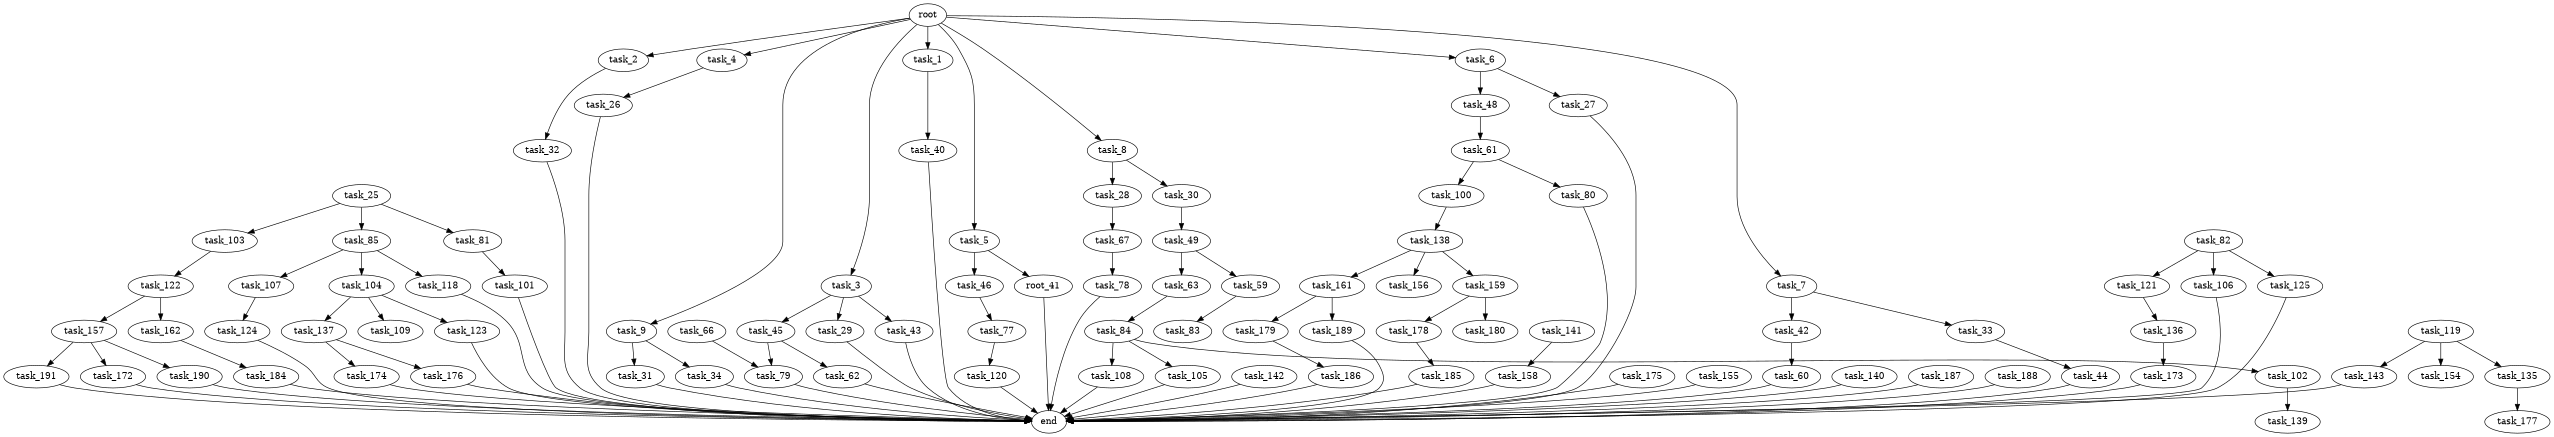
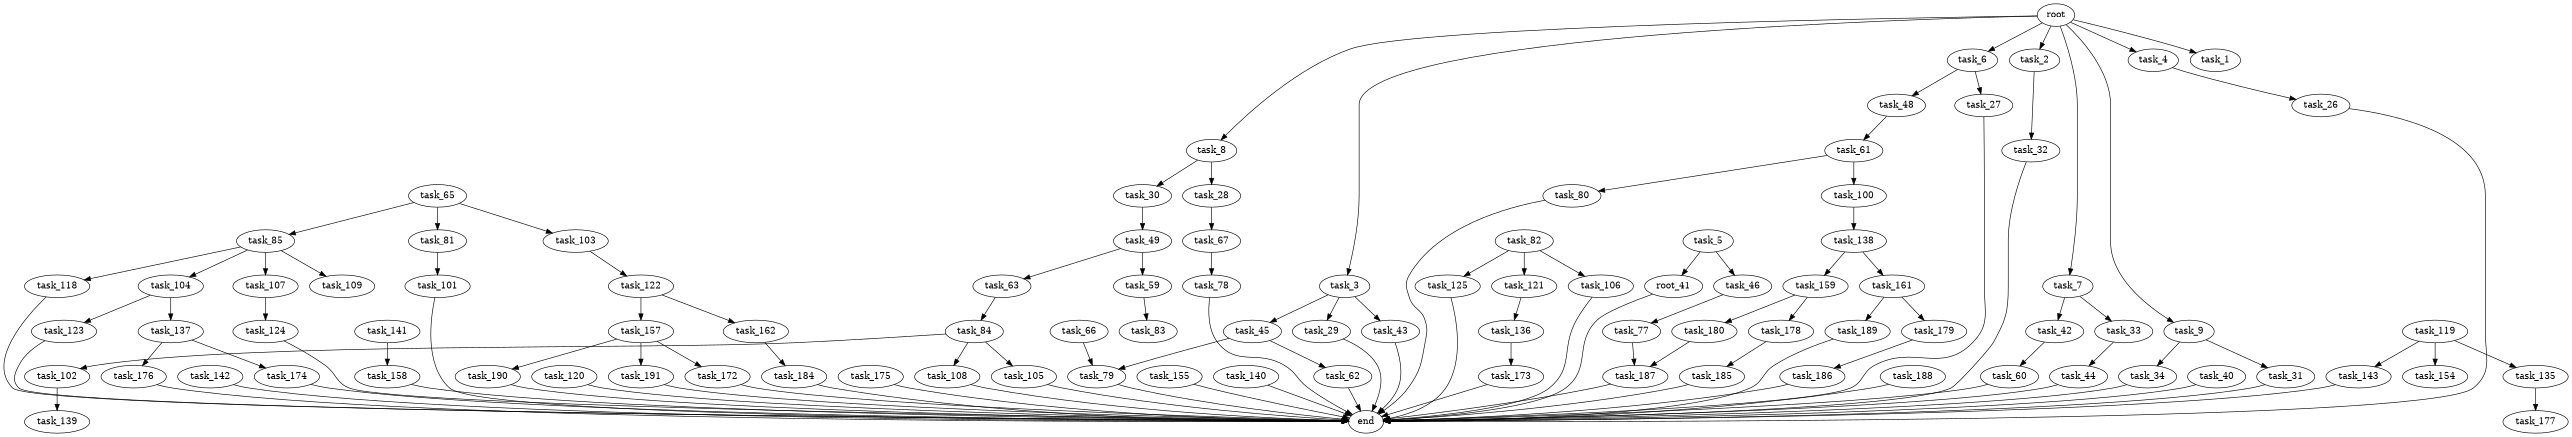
edge "task_1" -> "task_40": removed
edge "root" -> "task_5": removed
node "task_25": label "task_25" -> "task_65"
node "task_156": removed
edge "task_104" -> "task_109": now "task_85" -> "task_109"
edge "task_77" -> "task_120": now "task_77" -> "task_187"
edge "task_180" -> "task_187": added
